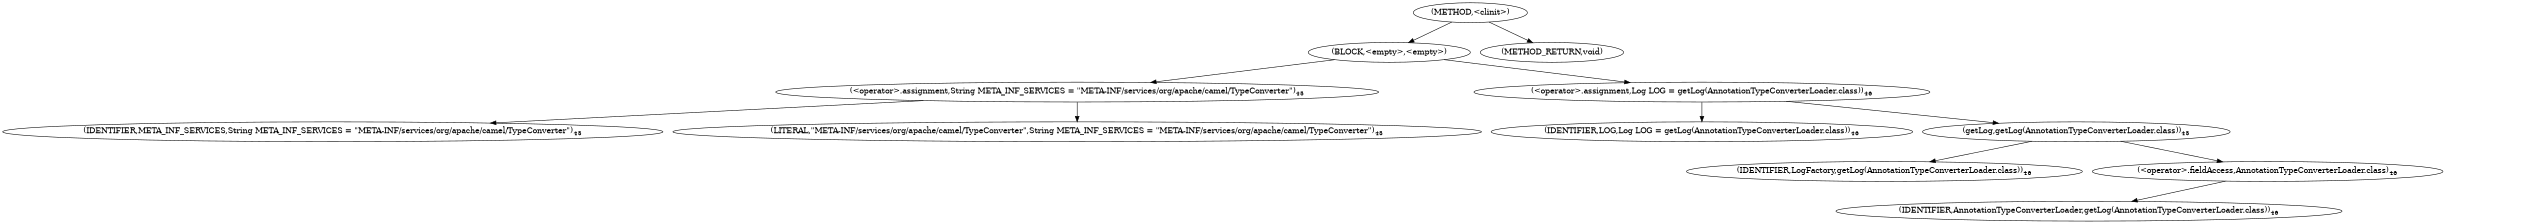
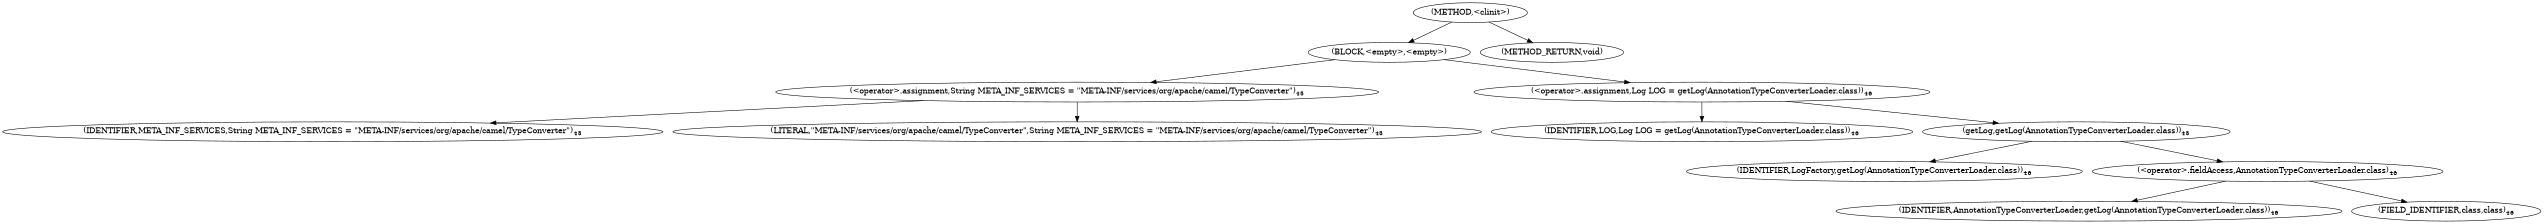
node "(FIELD_IDENTIFIER,class,class)": added
